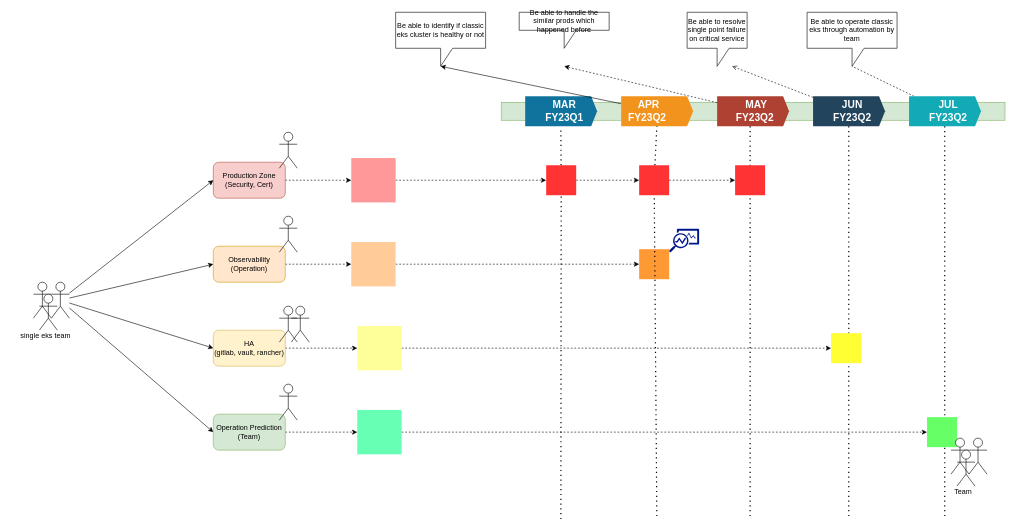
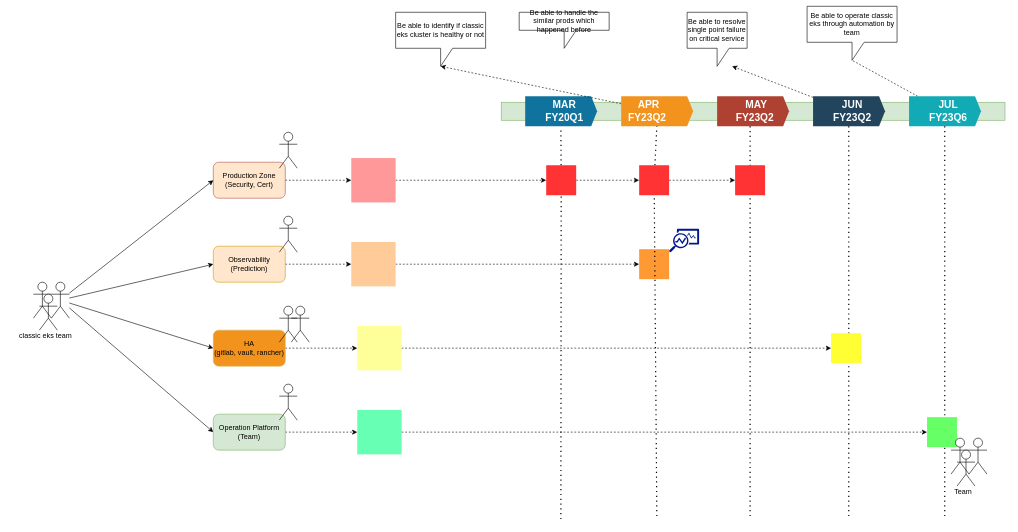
node "Be able to operate classic eks through automation by team": moved (852, 39) -> (852, 33)
edge "JUN FY23Q2" -> "Be able to resolve single point failure on critical service": arrowhead open -> classic
edge "APR FY23Q2" -> "Be able to identify if classic eks cluster is healthy or not": style solid -> dashed
edge "MAY FY23Q2" -> "Be able to handle the similar prods which happened before": removed
node "MAR FY23Q1": label "MAR FY23Q1" -> "MAR FY20Q1"
node "JUL FY23Q2": label "JUL FY23Q2" -> "JUL FY23Q6"
node "Production Zone (Security, Cert)": fillcolor #f8cecc -> #ffe6cc
node "Observability (Operation)": label "Observability (Operation)" -> "Observability (Prediction)"
node "single eks team": label "single eks team" -> "classic eks team"
node "HA (gitlab, vault, rancher)": fillcolor #fff2cc -> #f2931e
node "Operation Prediction (Team)": label "Operation Prediction (Team)" -> "Operation Platform (Team)"
